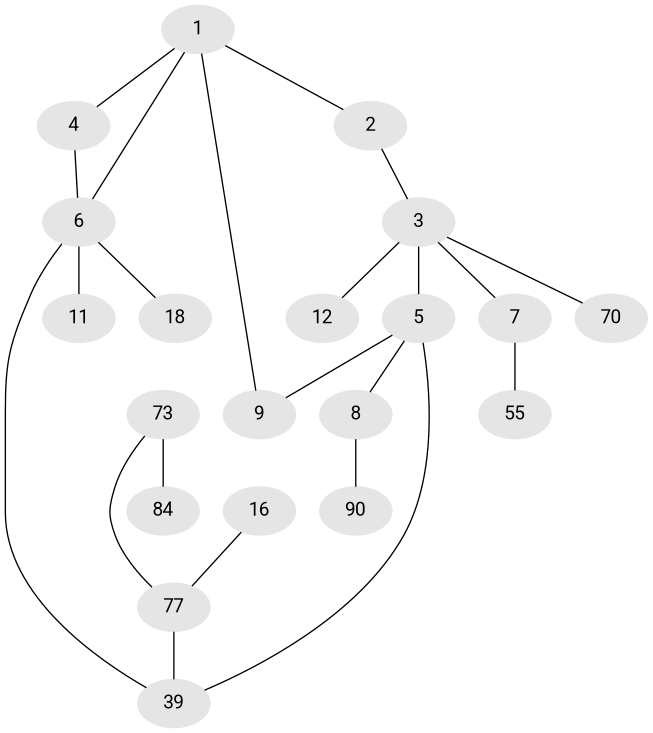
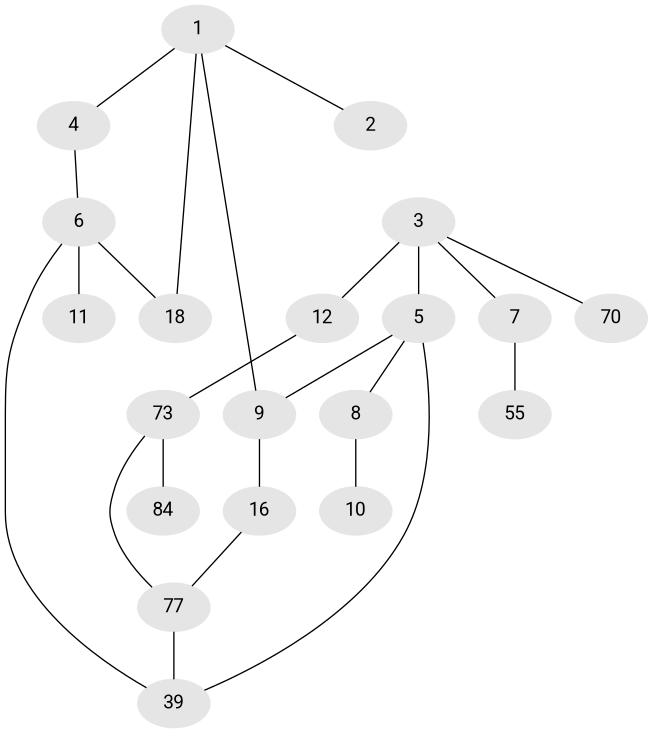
edge "1" -- "6": now "1" -- "18"
edge "2" -- "3": removed
edge "12" -- "73": added
edge "9" -- "16": added
node "90": label "90" -> "10"
